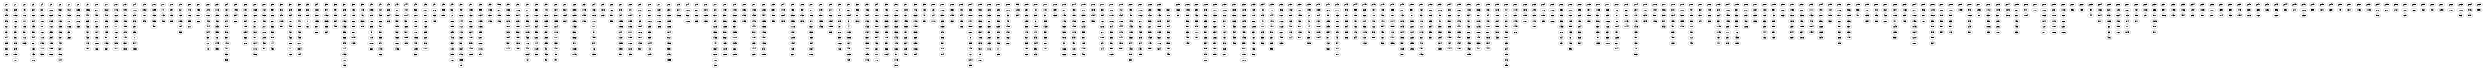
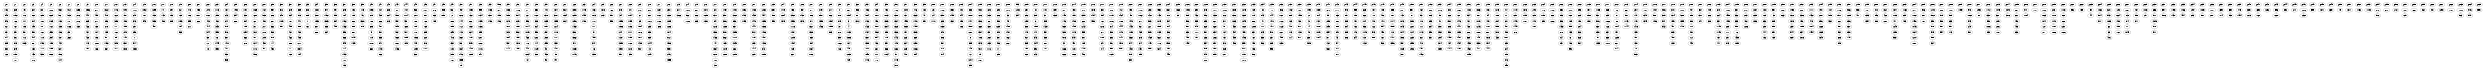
node "J124": added
